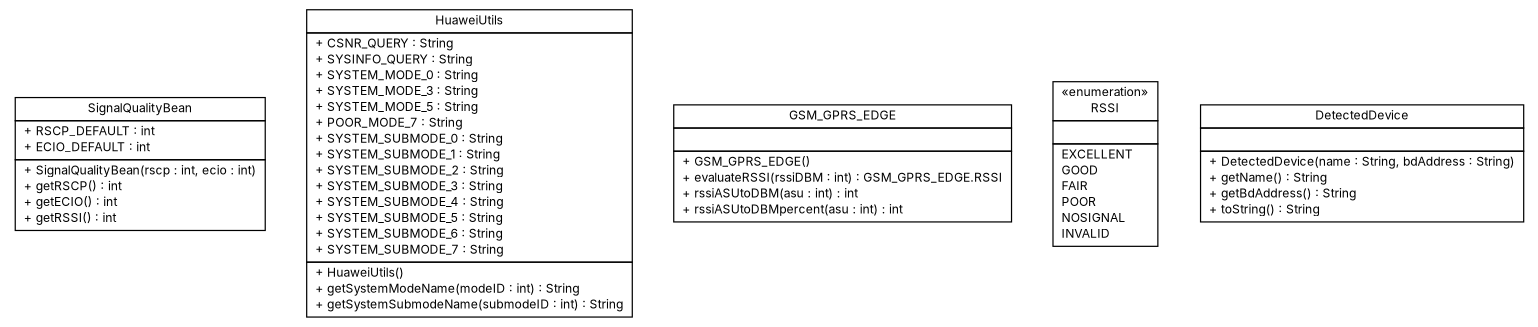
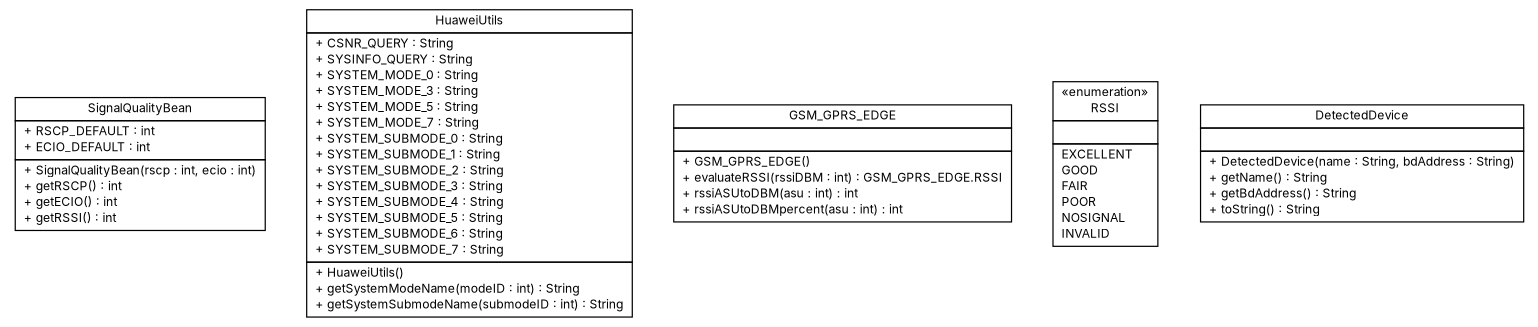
node "HuaweiUtils": text "+ POOR_MODE_7 : String" -> "+ SYSTEM_MODE_7 : String"
